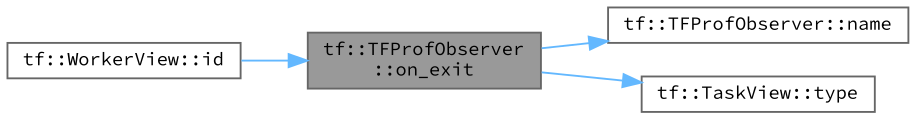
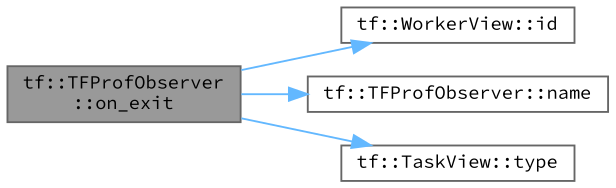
edge "tf::WorkerView::id" -> "tf::TFProfObserver ::on_exit": reversed
